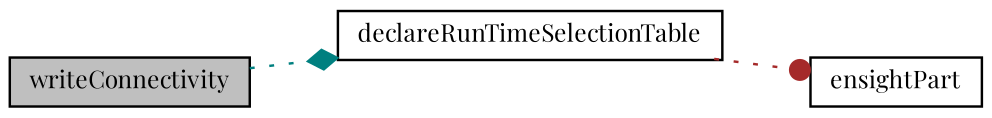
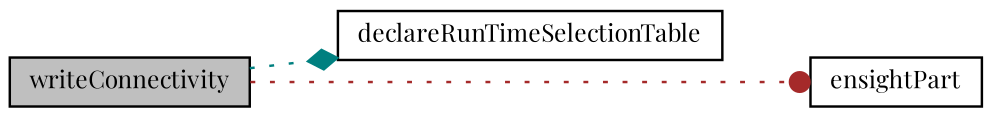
edge "declareRunTimeSelectionTable" -> "ensightPart": now "writeConnectivity" -> "ensightPart"
